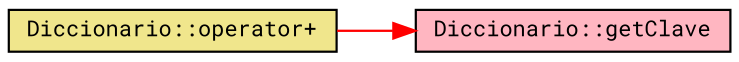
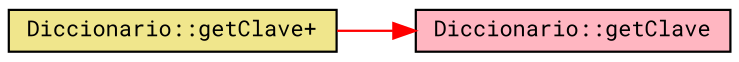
node "Diccionario::operator+": label "Diccionario::operator+" -> "Diccionario::getClave+"
